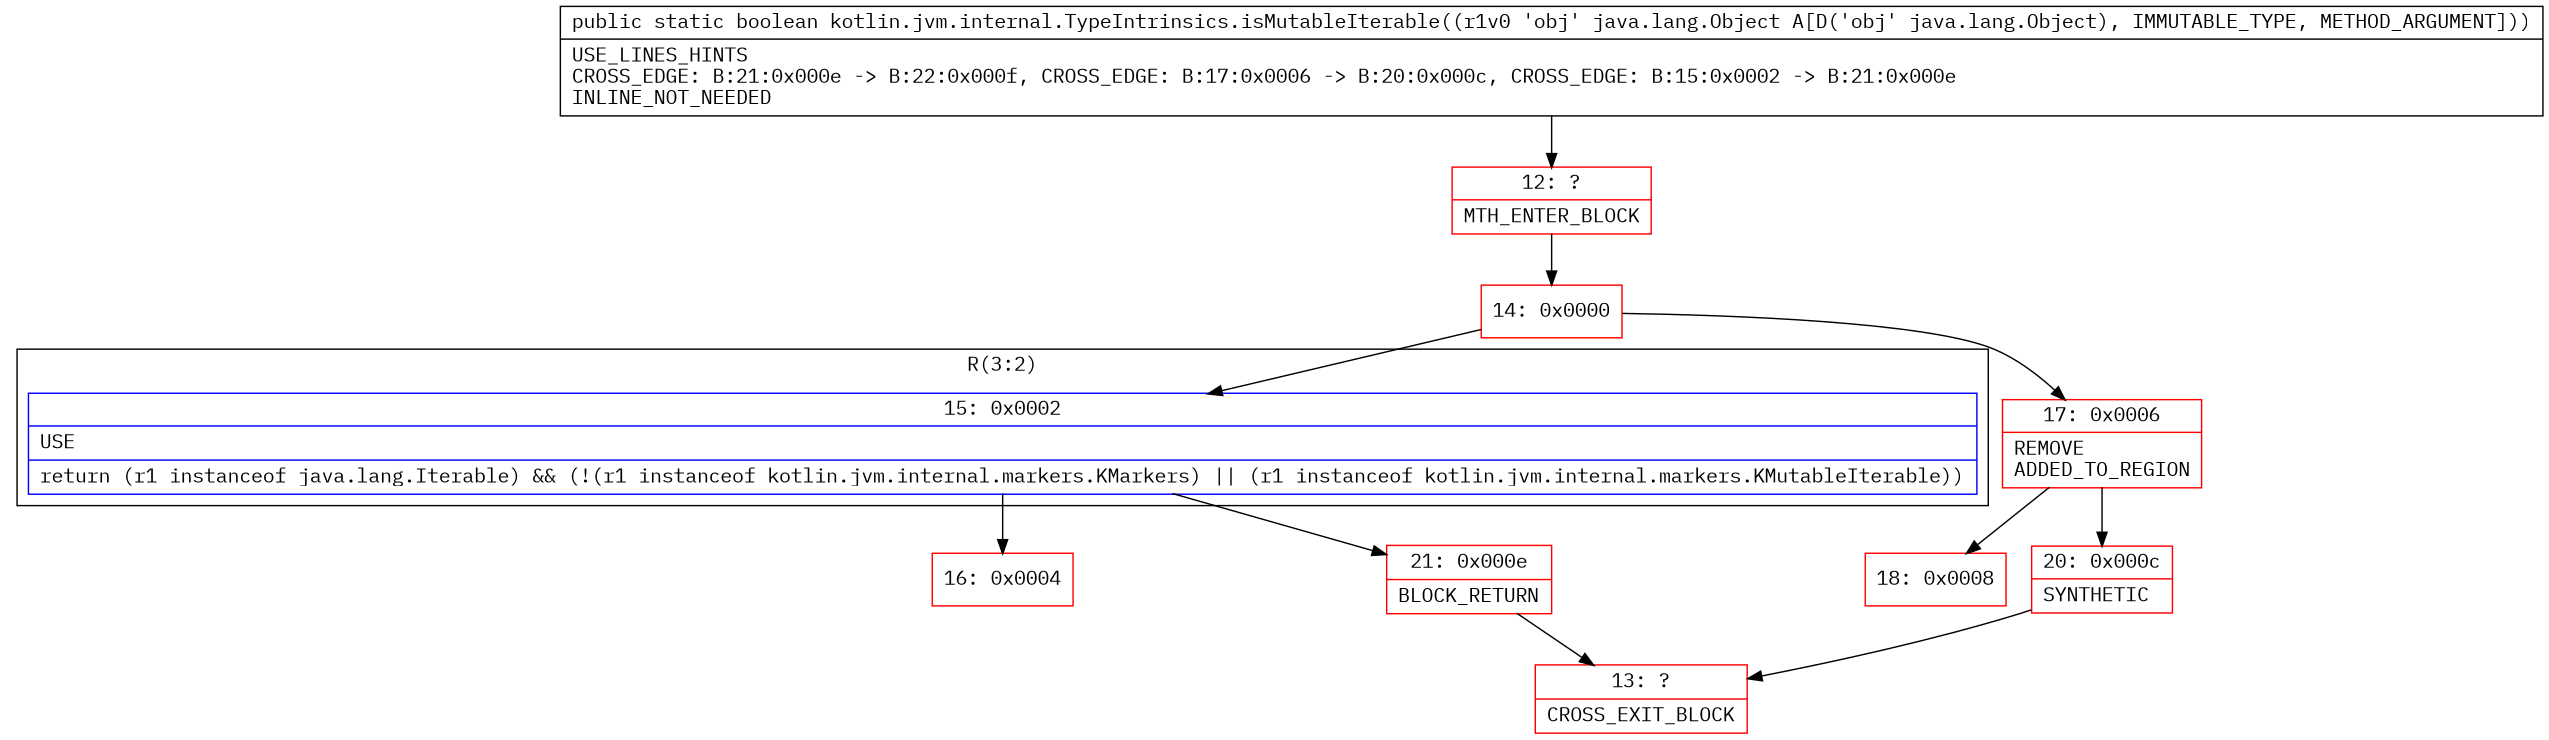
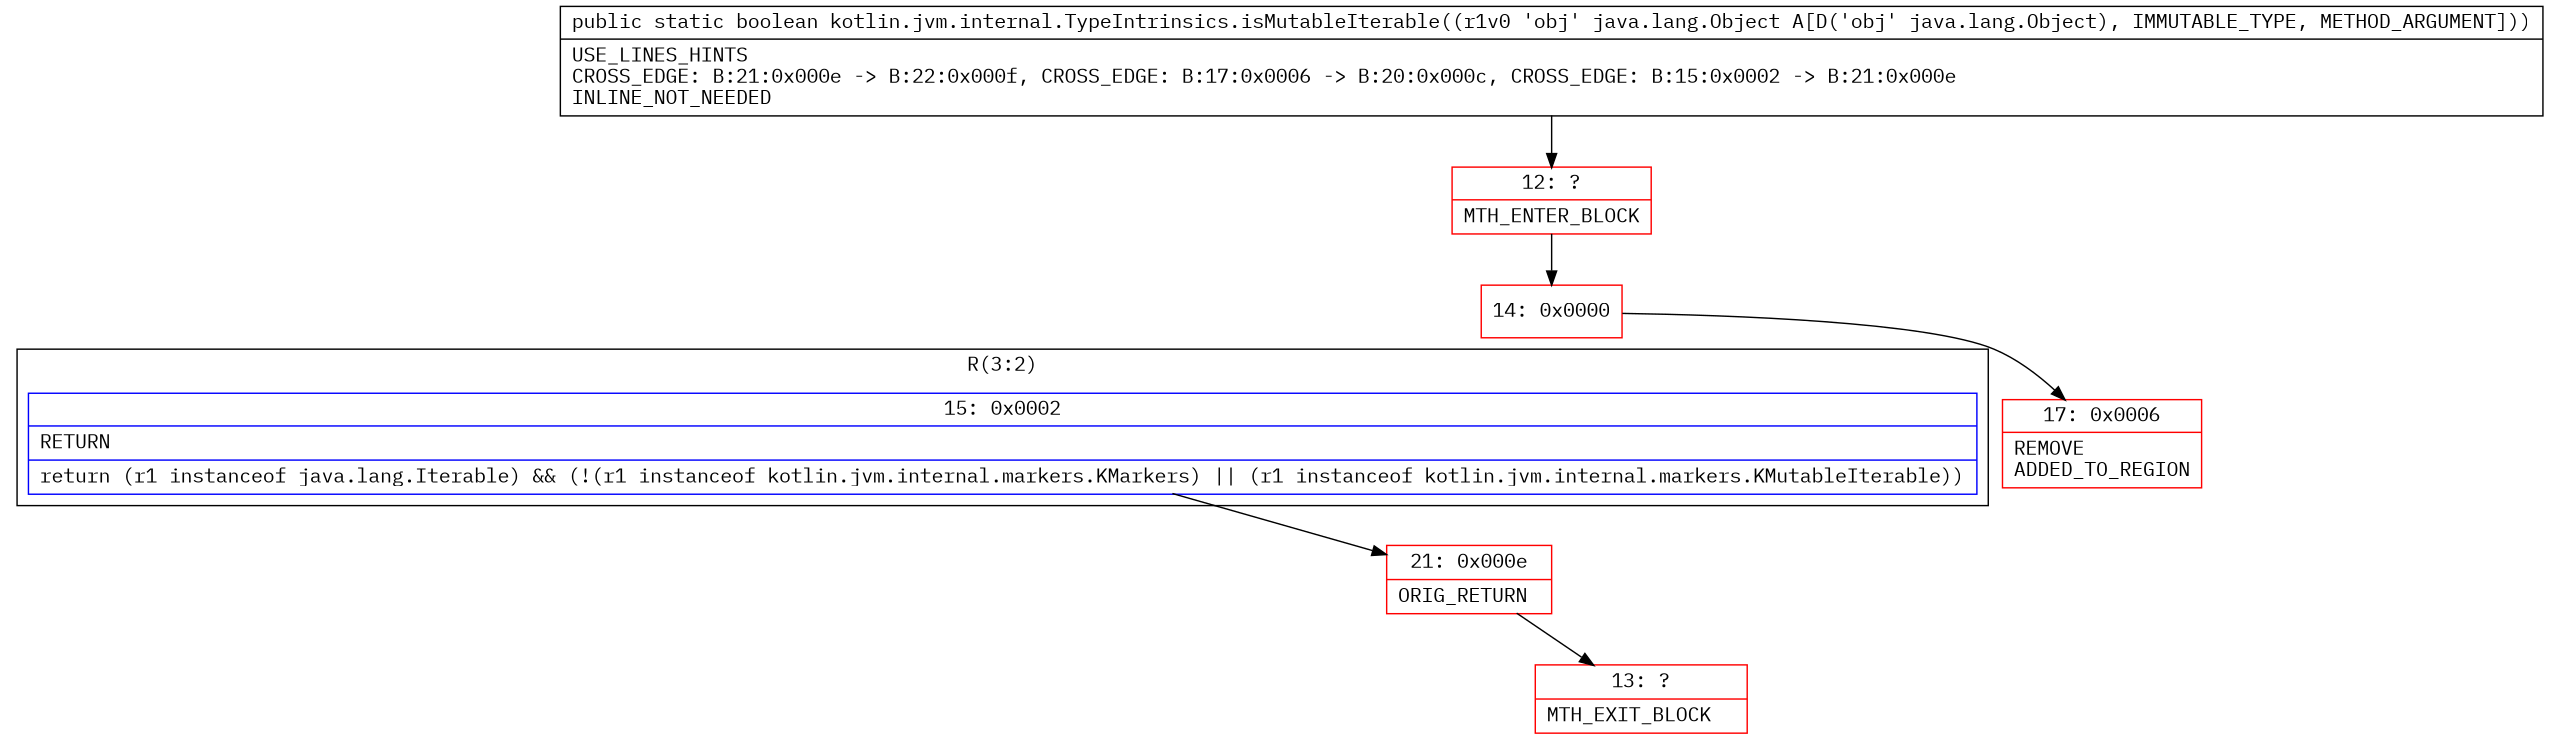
edge "14: 0x0000" -> "15: 0x0002": removed
node "15: 0x0002": text "USE" -> "RETURN"
node "16: 0x0004": removed
node "18: 0x0008": removed
node "20: 0x000c": removed
node "21: 0x000e": text "BLOCK_RETURN" -> "ORIG_RETURN"
node "13: ?": text "CROSS_EXIT_BLOCK" -> "MTH_EXIT_BLOCK"
